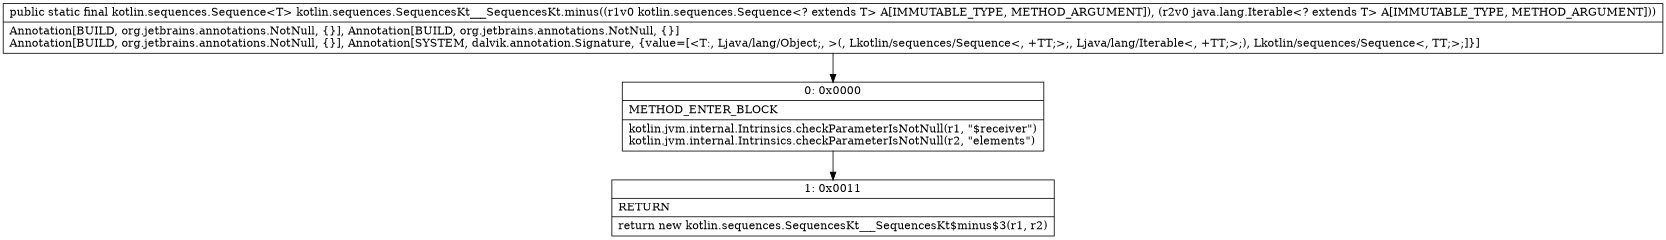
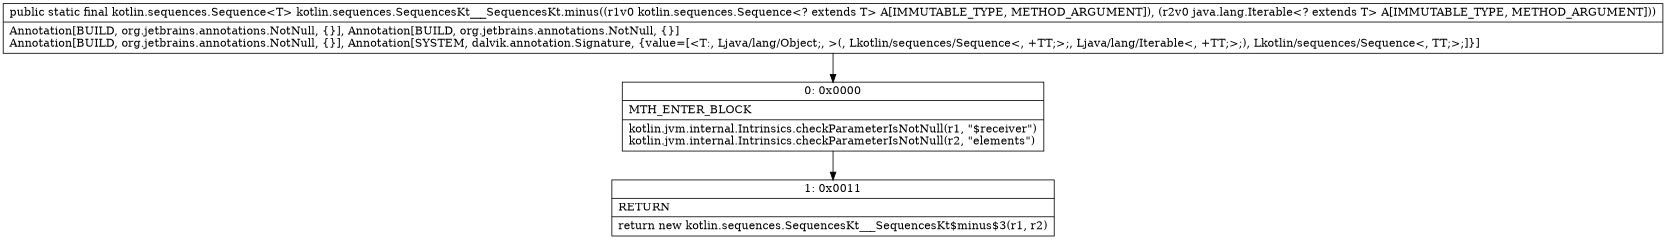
node "0: 0x0000": text "METHOD_ENTER_BLOCK" -> "MTH_ENTER_BLOCK"
